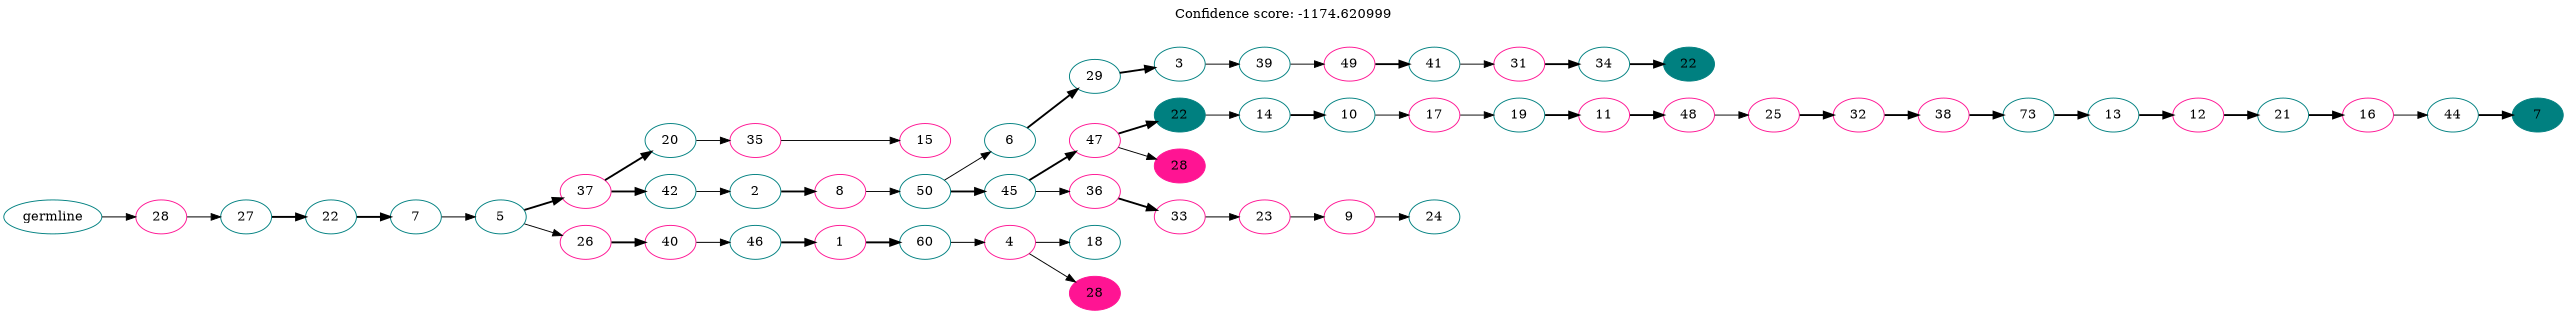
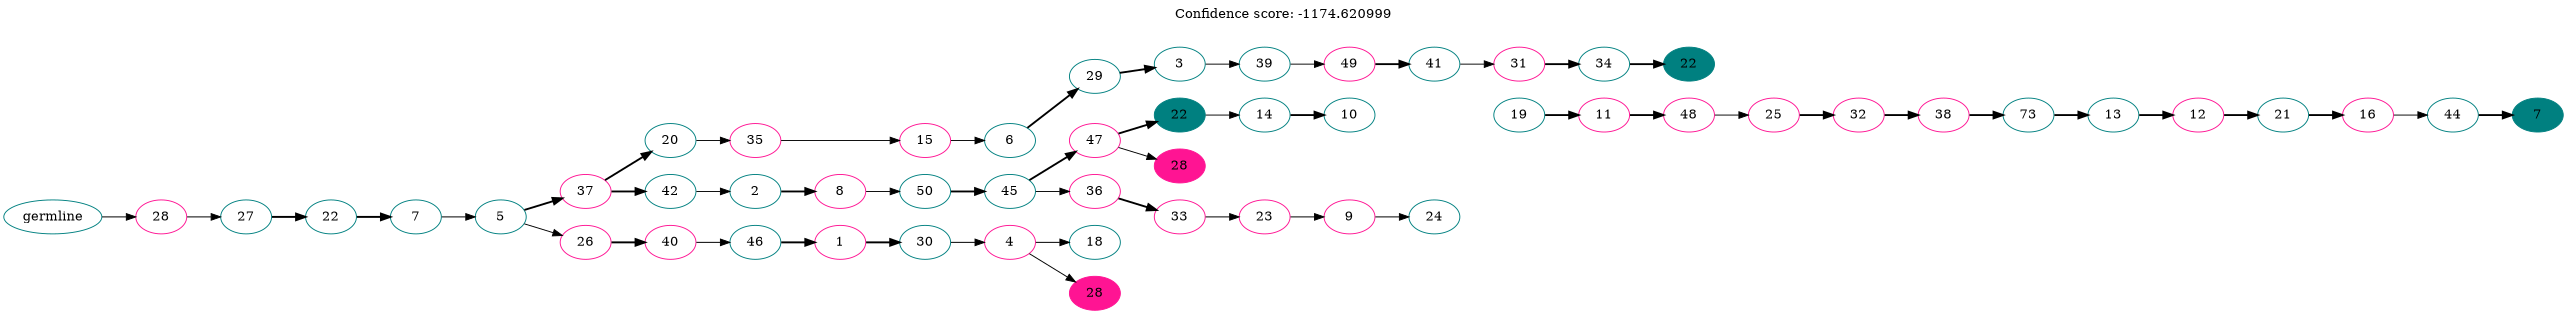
node "17": removed
edge "50" -> "6": now "15" -> "6"
node "60": label "60" -> "30"
